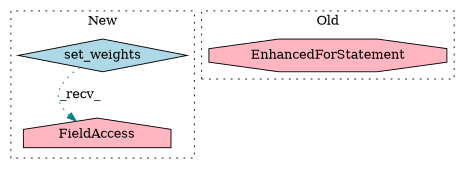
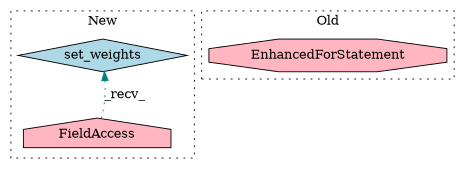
edge "set_weights" -> "FieldAccess": reversed
